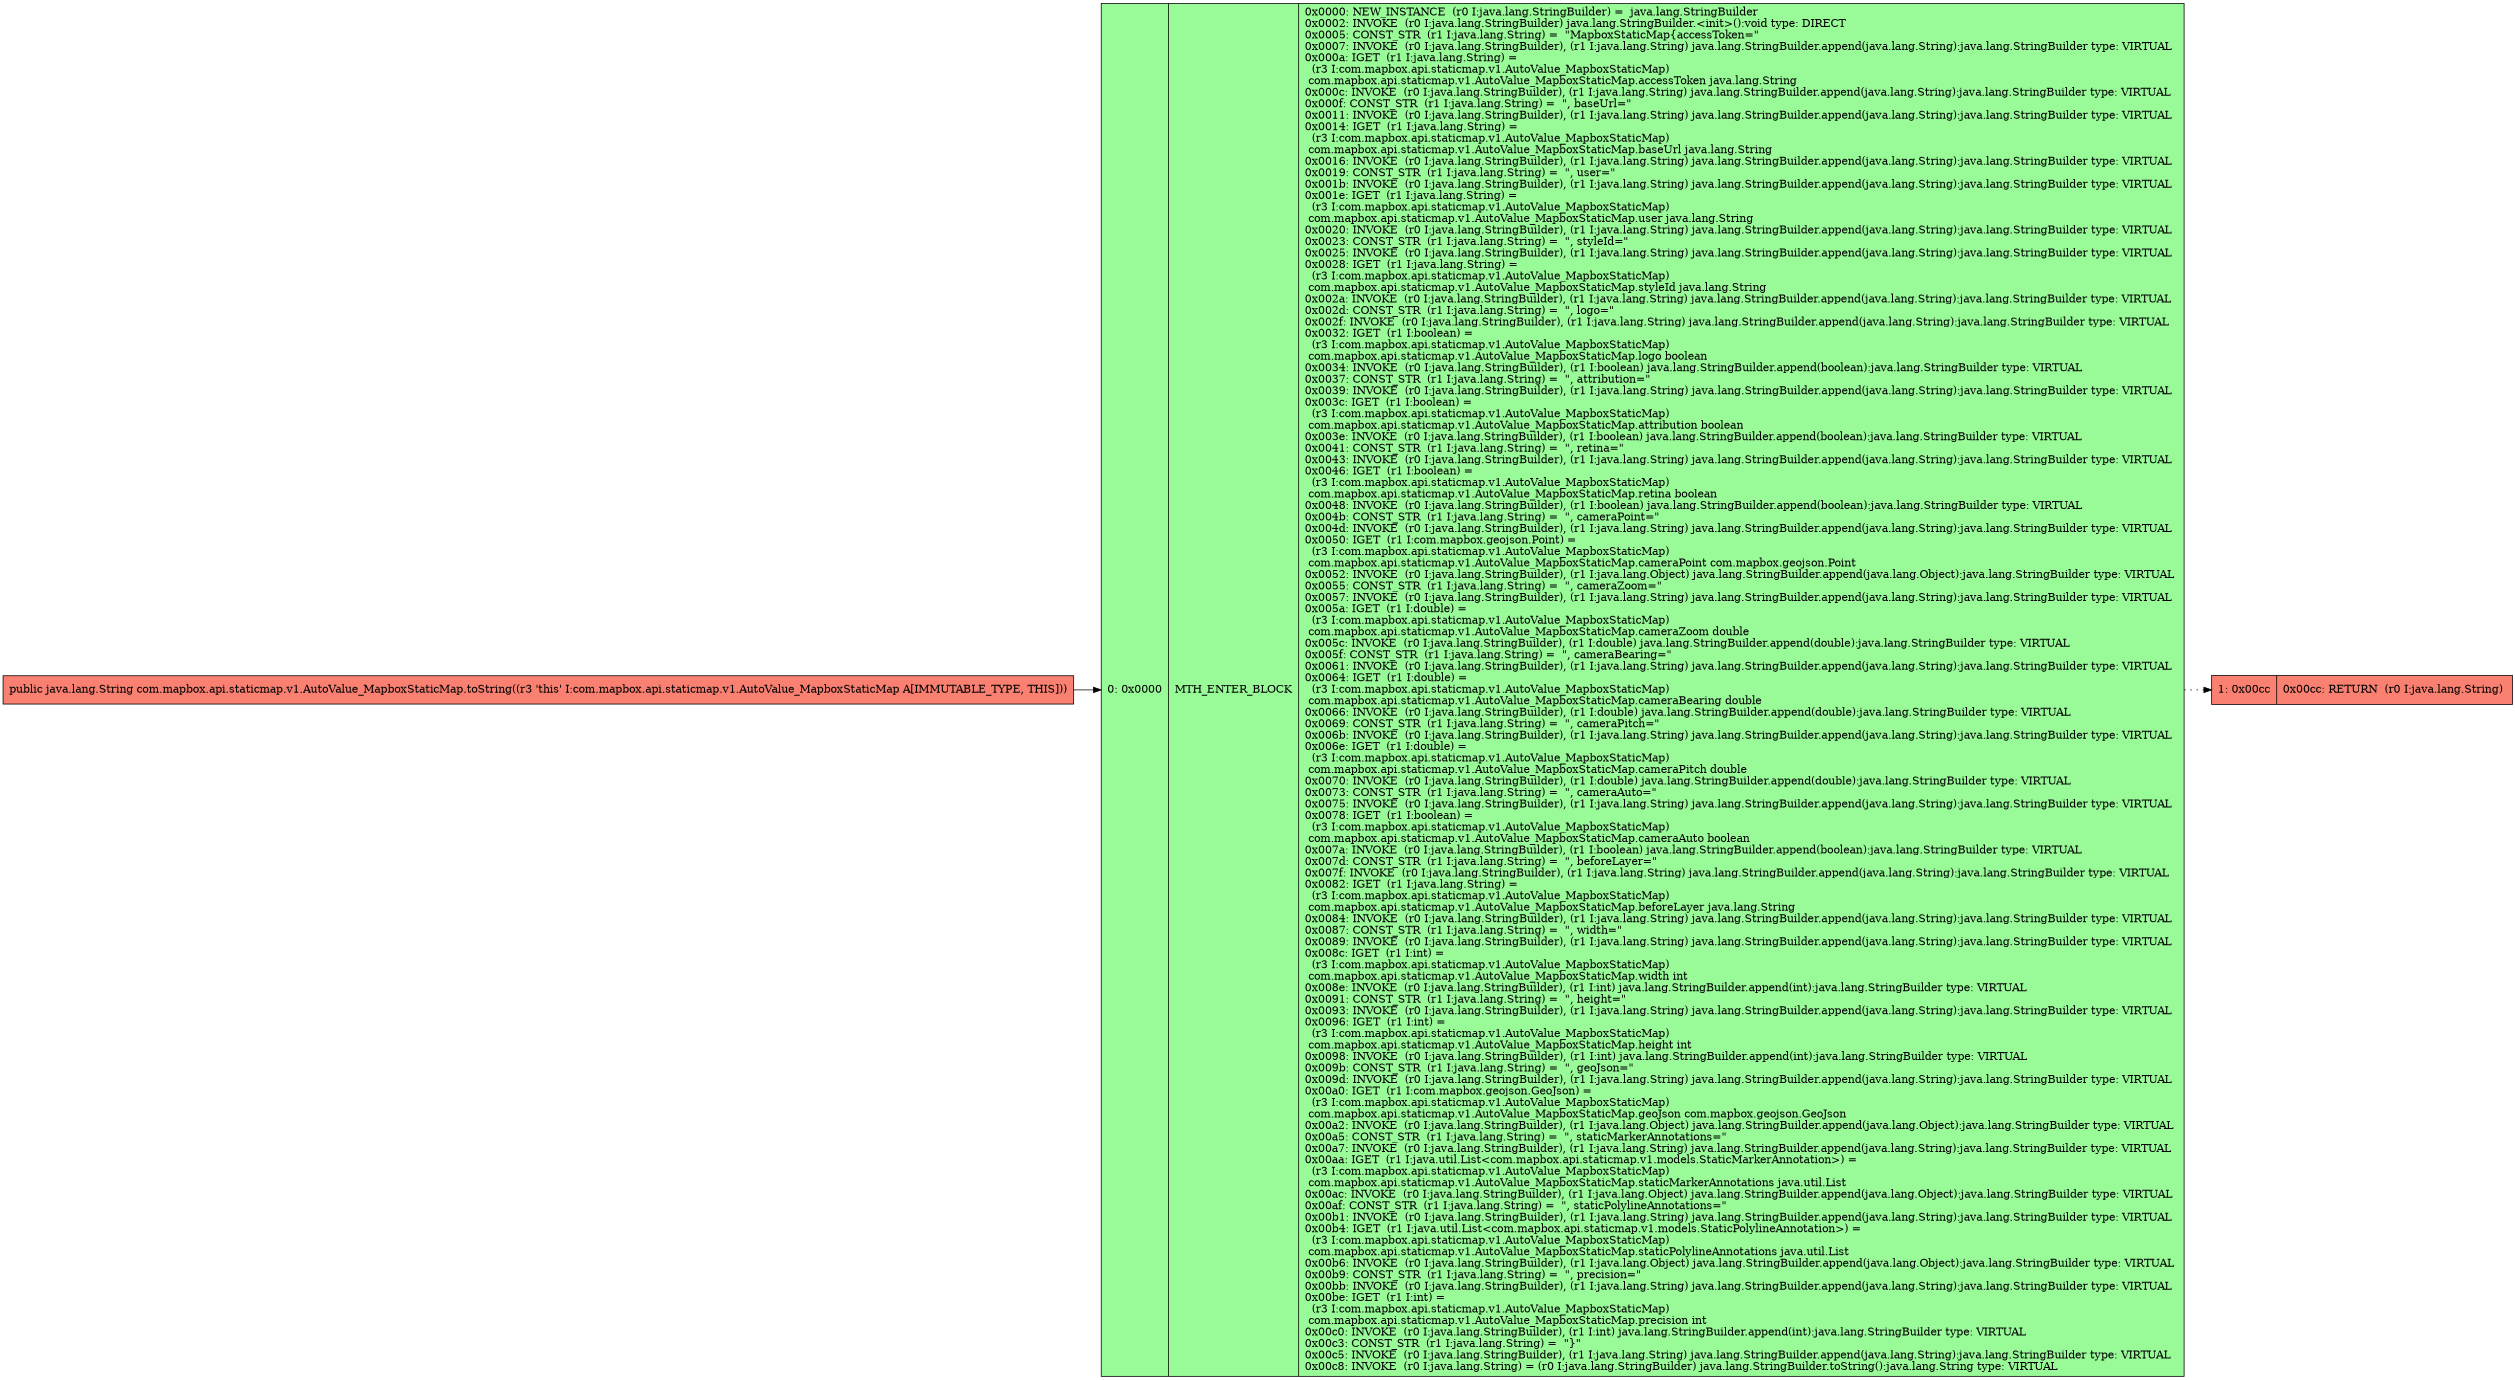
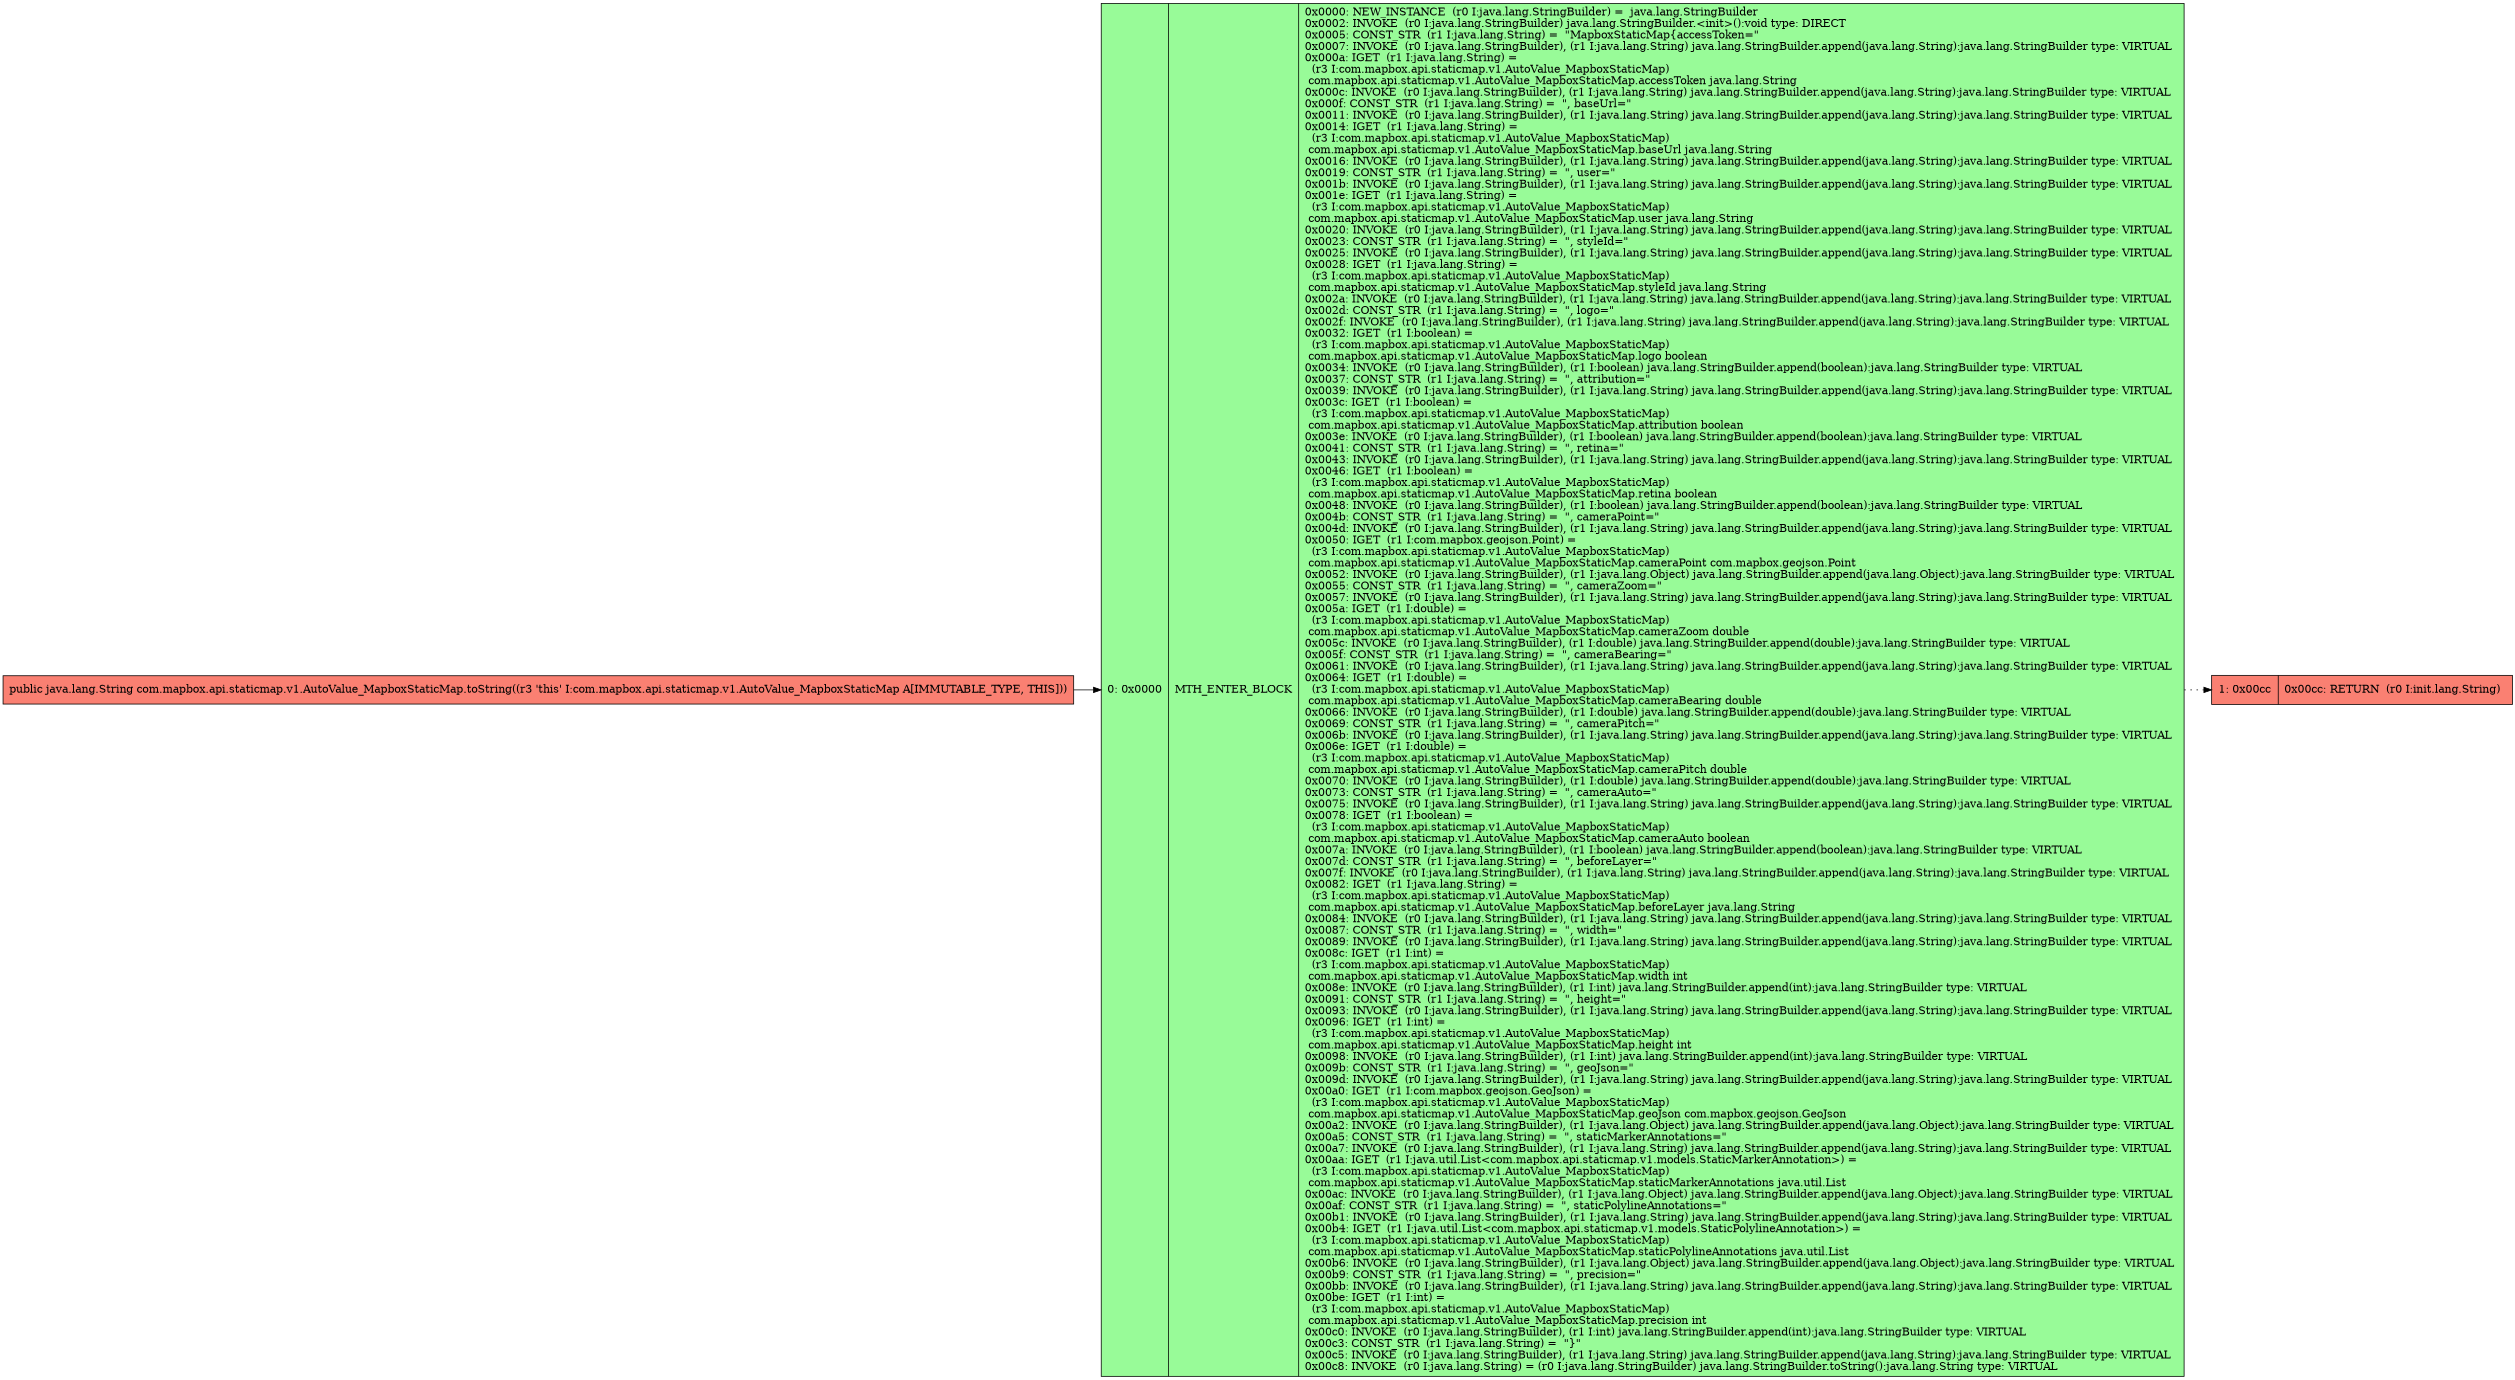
node "1: 0x00cc": text "0x00cc: RETURN  (r0 I:java.lang.String)" -> "0x00cc: RETURN  (r0 I:init.lang.String)"
